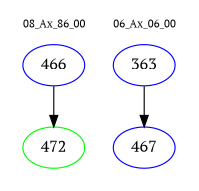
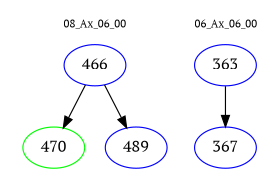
cluster "08_Ax_86_00": label "08_Ax_86_00" -> "08_Ax_06_00"
node "472": label "472" -> "470"
node "489": added
node "467": label "467" -> "367"
